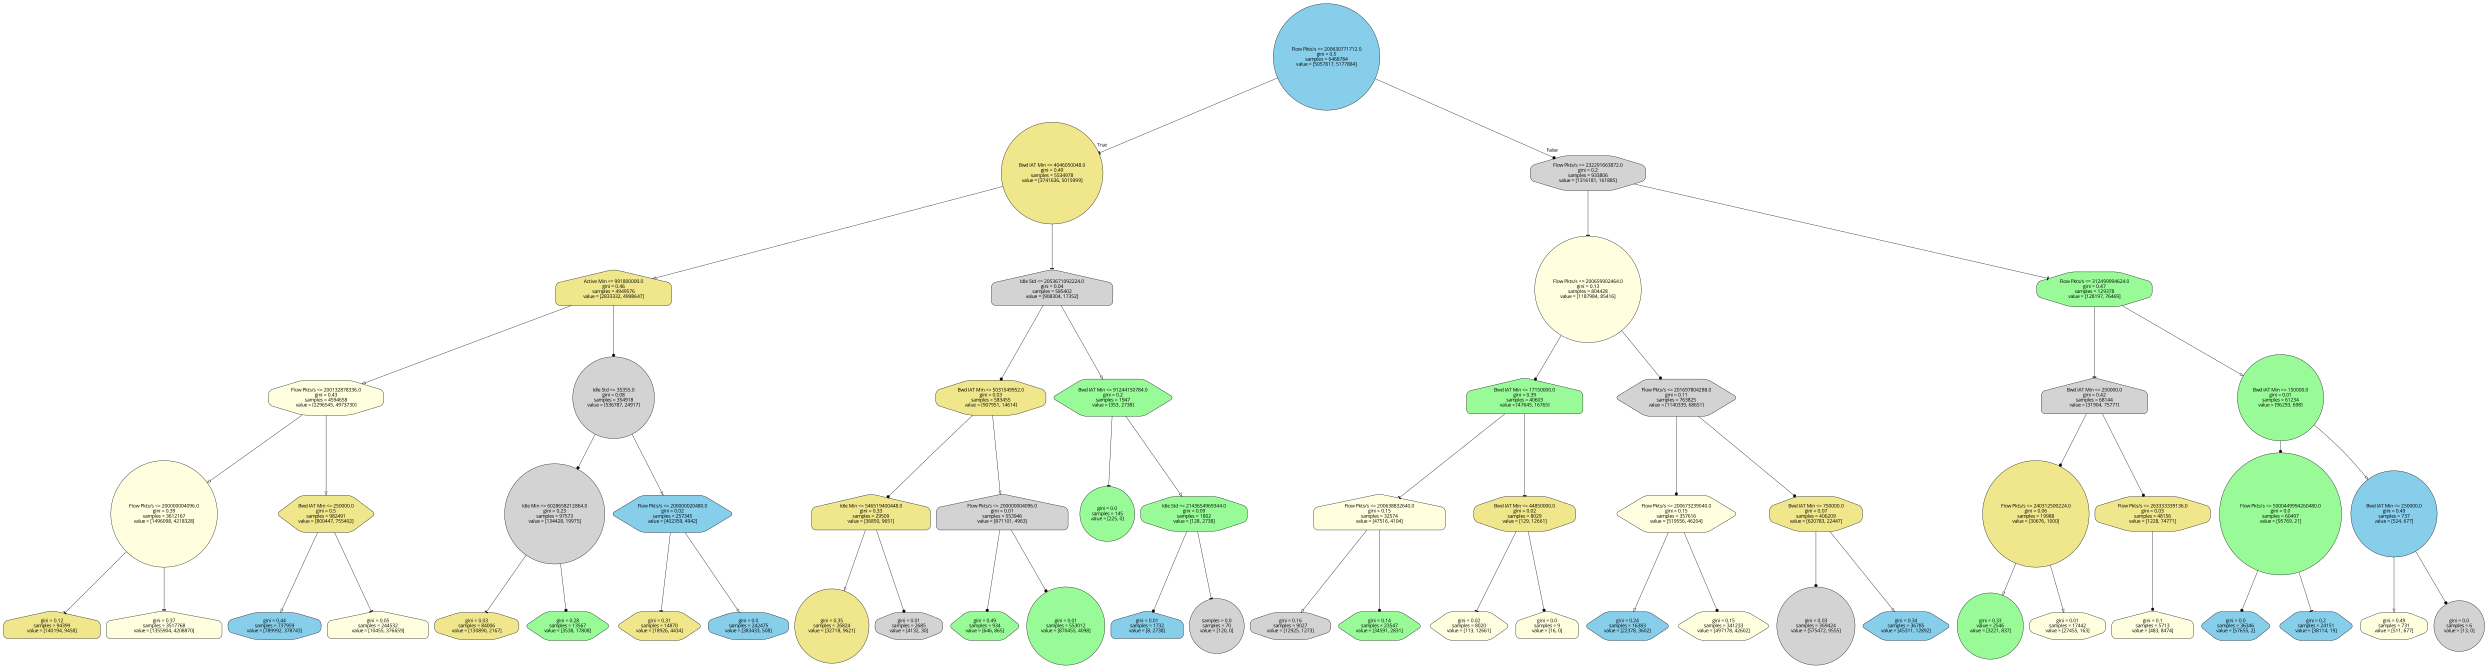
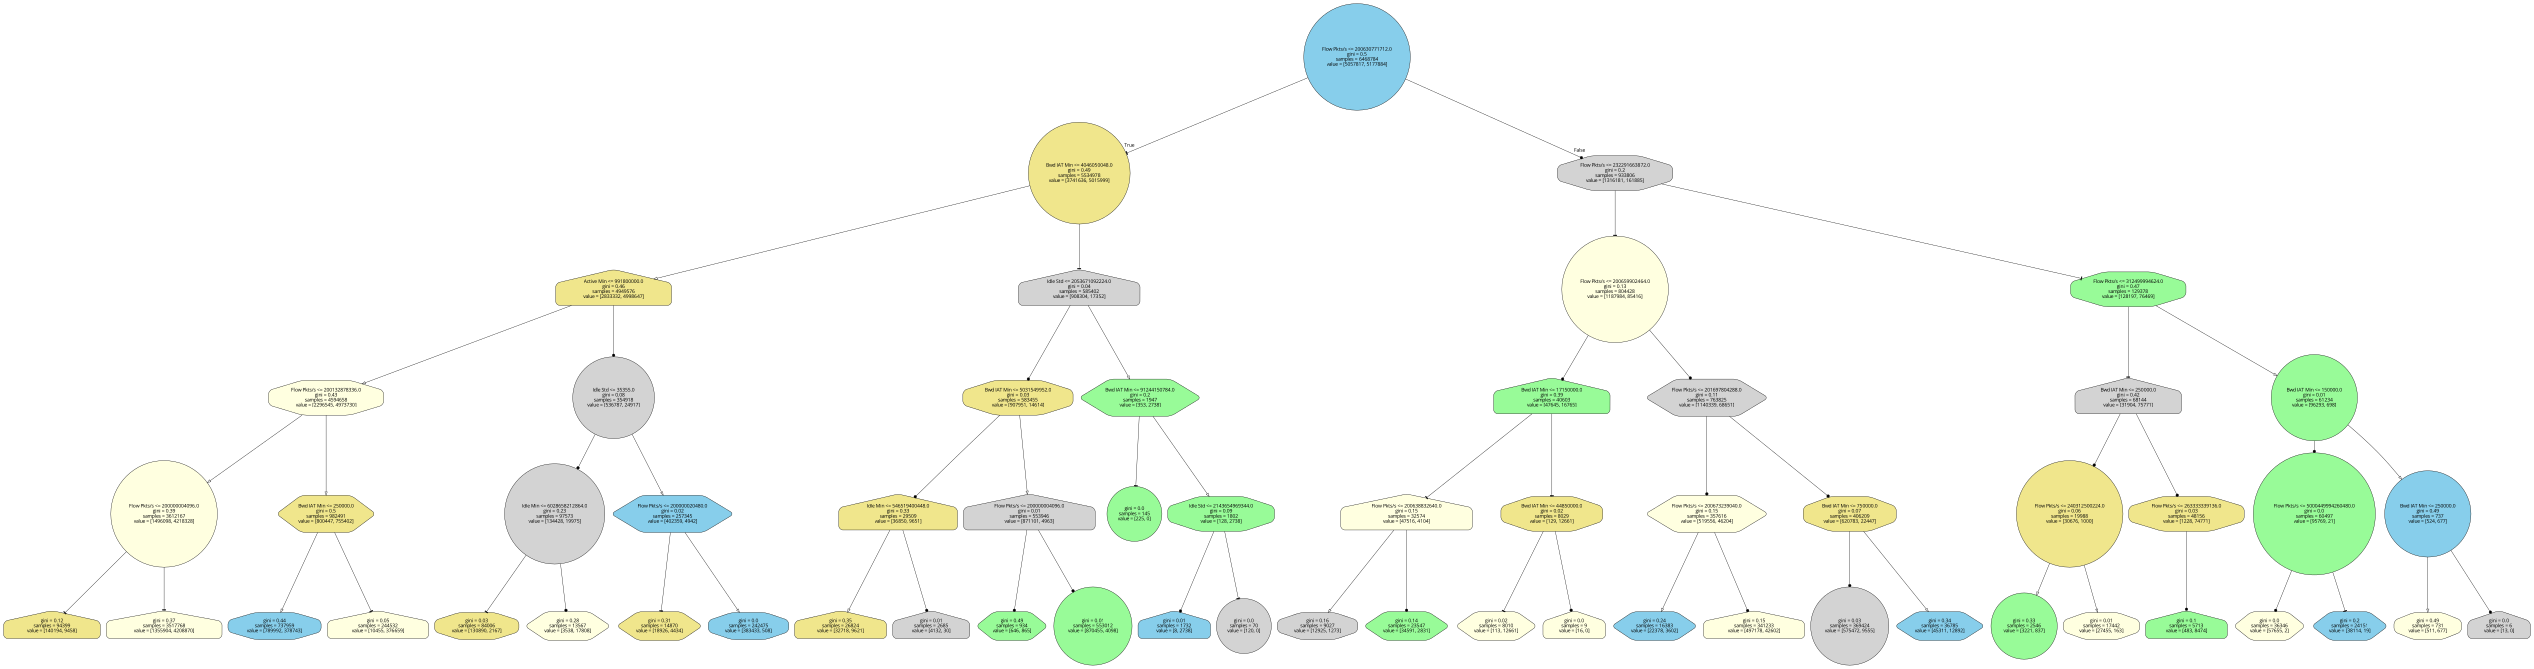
node "gini = 0.28 samples = 13567 value = [3538, 17808]": fillcolor palegreen -> lightyellow
node "gini = 0.35 samples = 26824 value = [32718, 9621]": shape circle -> house
node "gini = 0.01 samples = 2685 value = [4132, 30]": shape octagon -> house
node "samples = 0.0 samples = 70 value = [120, 0]": label "samples = 0.0 samples = 70 value = [120, 0]" -> "gini = 0.0 samples = 70 value = [120, 0]"
node "gini = 0.02 samples = 8020 value = [113, 12661]": label "gini = 0.02 samples = 8020 value = [113, 12661]" -> "gini = 0.02 samples = 8010 value = [113, 12661]"
node "gini = 0.15 samples = 341233 value = [497178, 42602]": shape hexagon -> house
node "gini = 0.33 value = 2546 value = [3221, 837]": label "gini = 0.33 value = 2546 value = [3221, 837]" -> "gini = 0.33 samples = 2546 value = [3221, 837]"
node "gini = 0.1 samples = 5713 value = [483, 8474]": fillcolor lightyellow -> palegreen
node "gini = 0.0 samples = 36346 value = [57655, 2]": fillcolor skyblue -> lightyellow
node "gini = 0.0 samples = 6 value = [13, 0]": shape circle -> house
